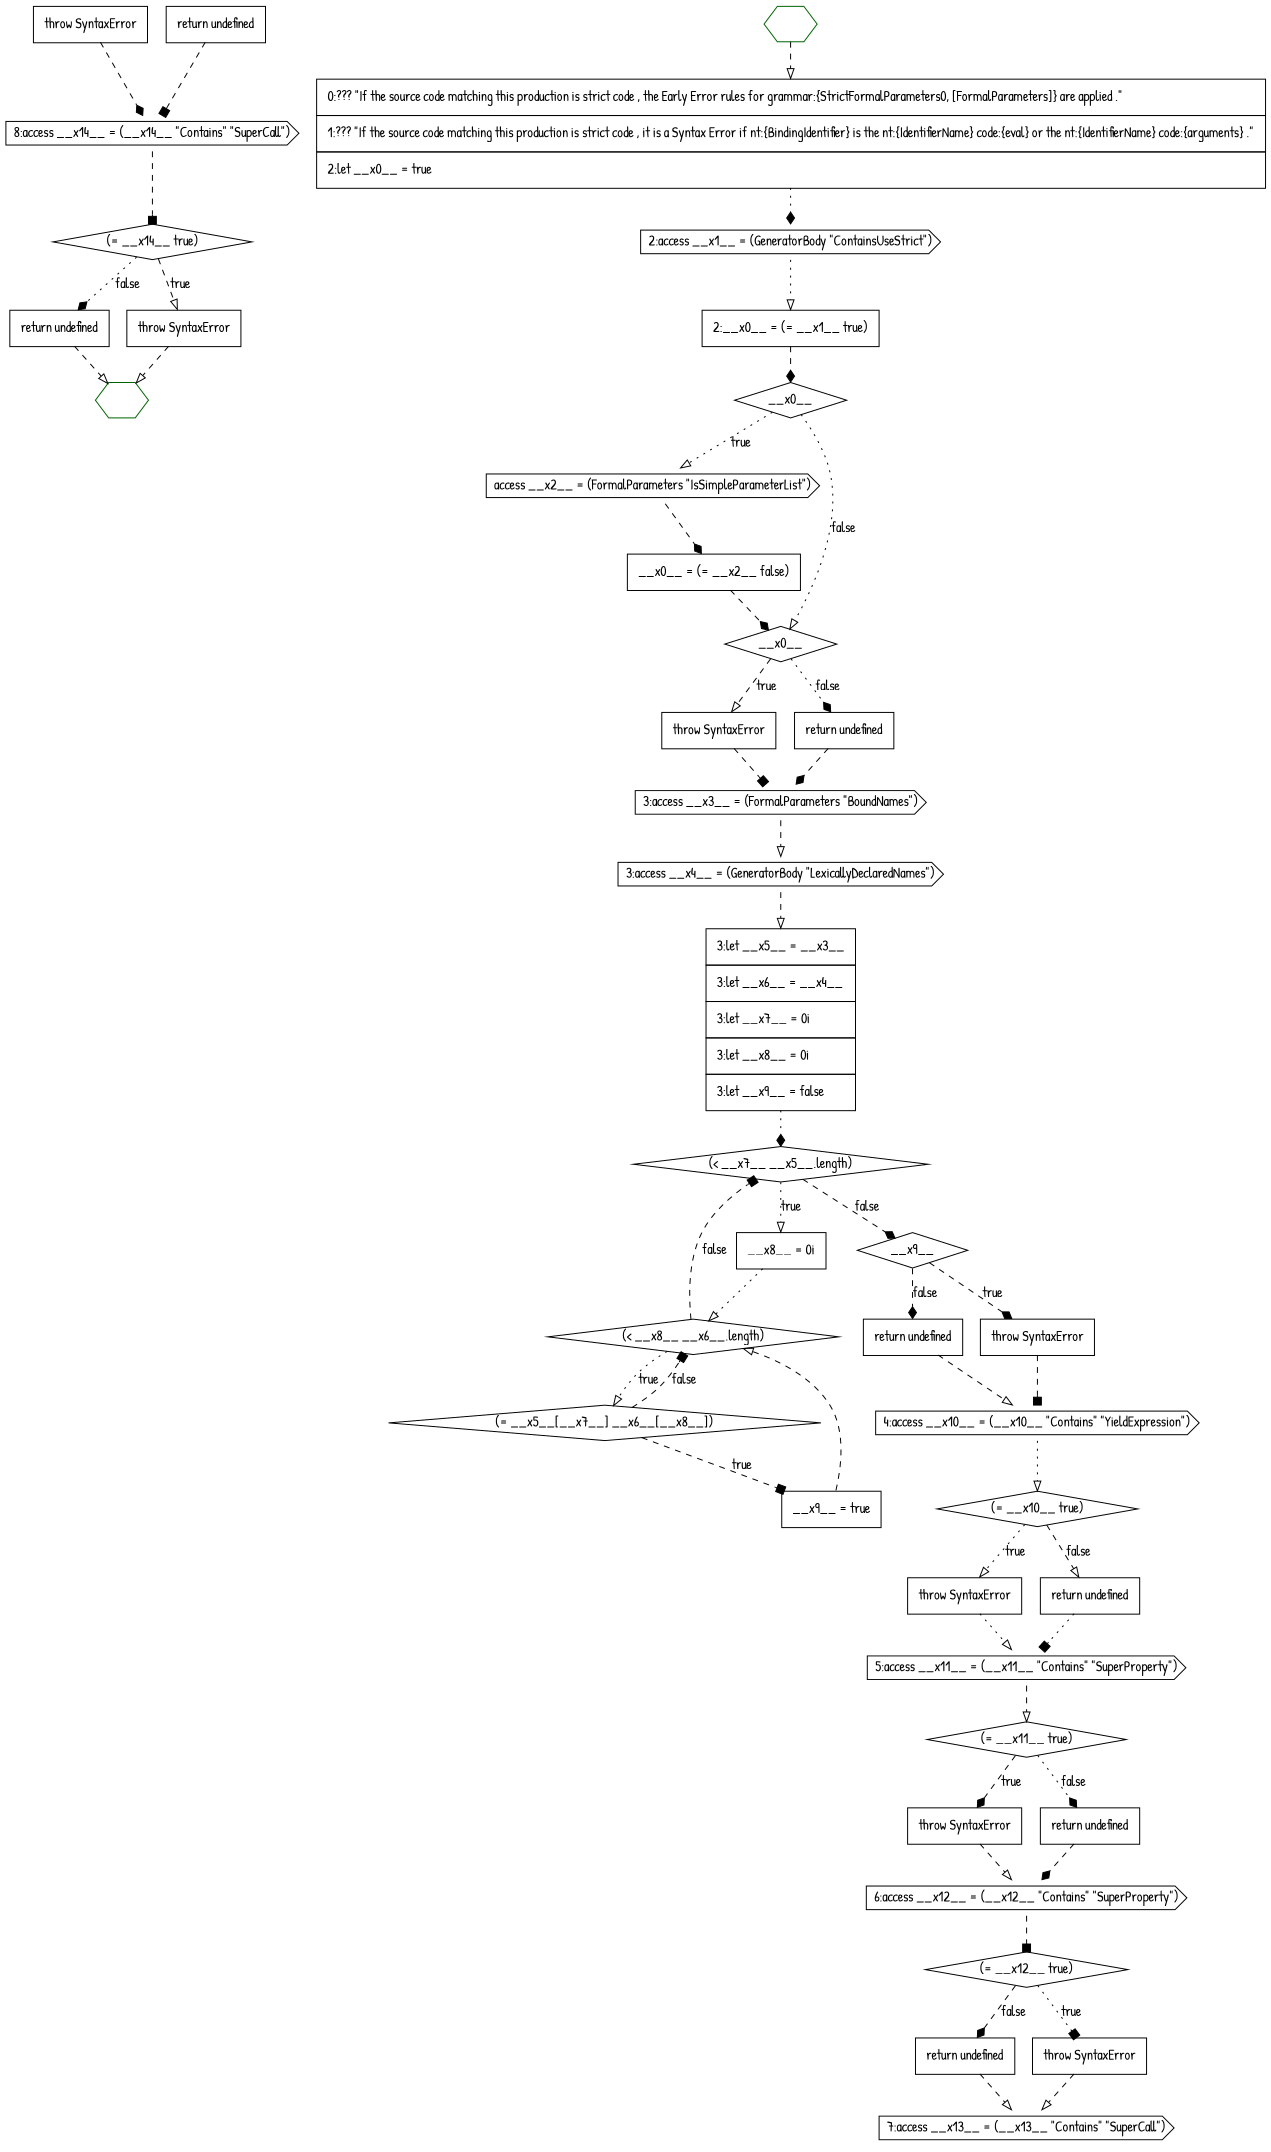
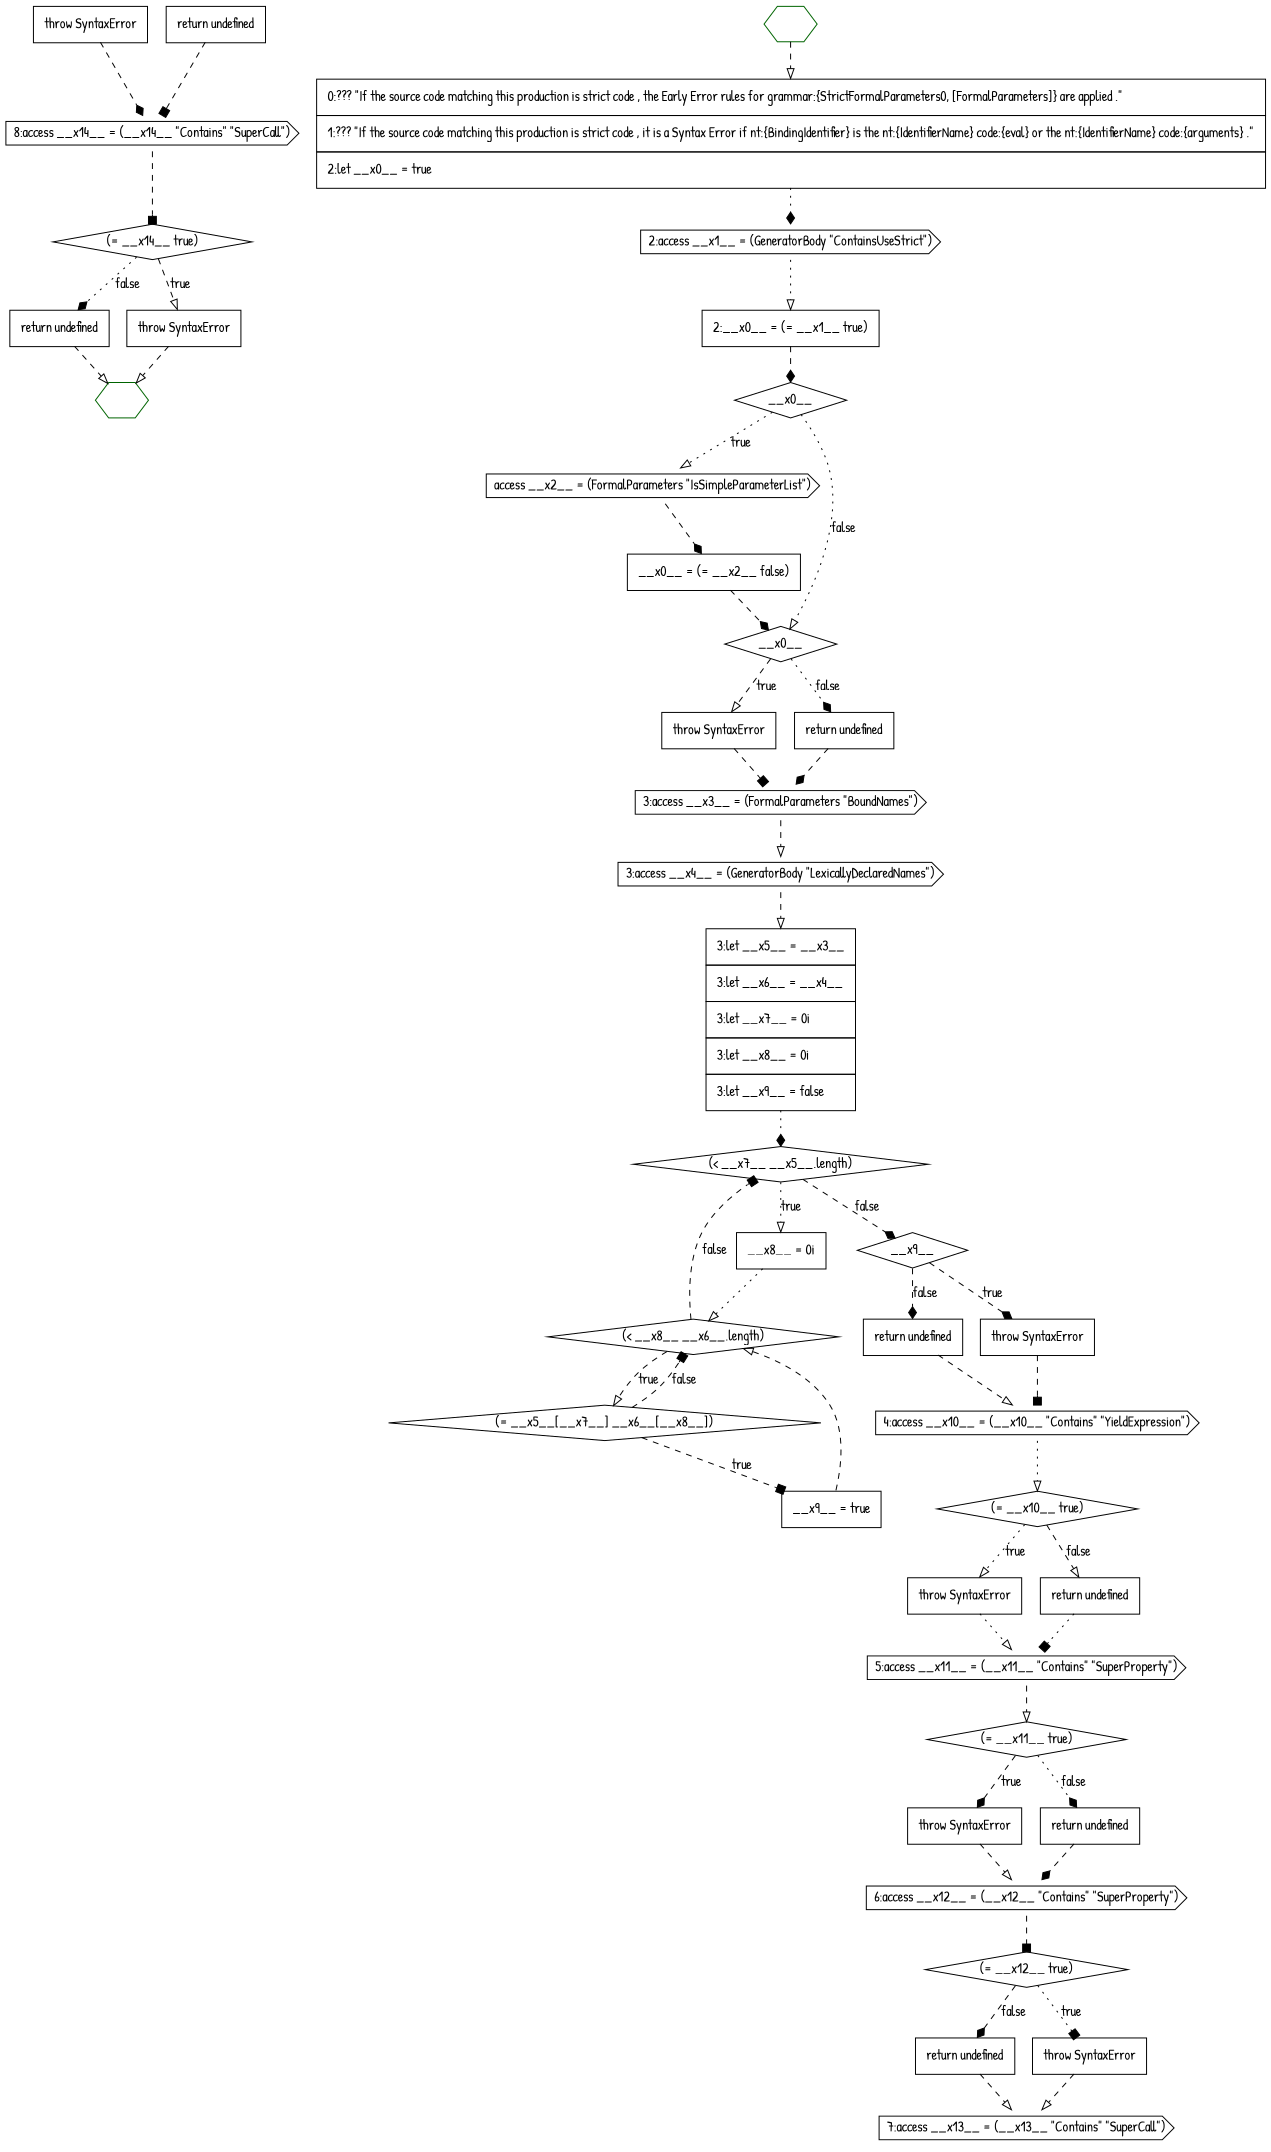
edge "(< __x8__ __x6__.length)" -> "(= __x5__[__x7__] __x6__[__x8__])": style dotted -> dashed
